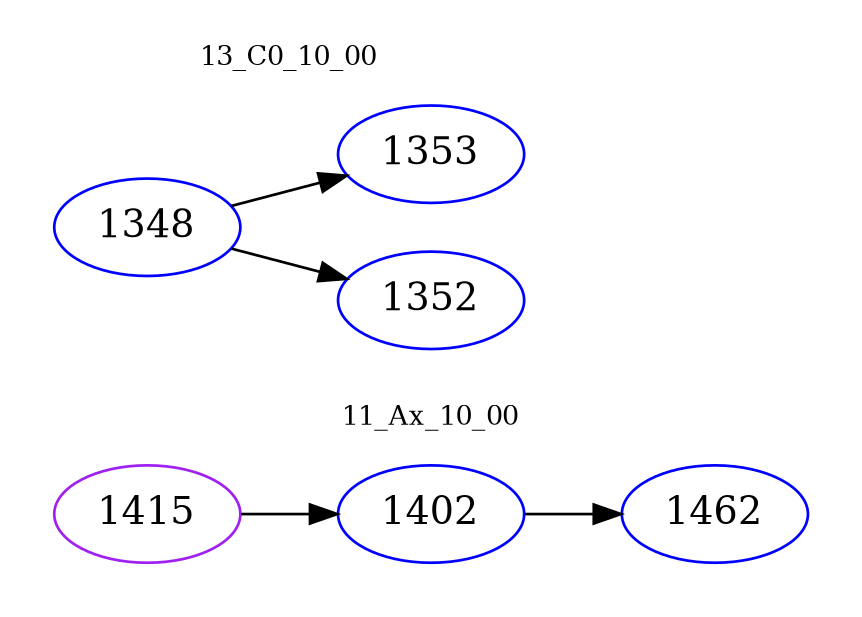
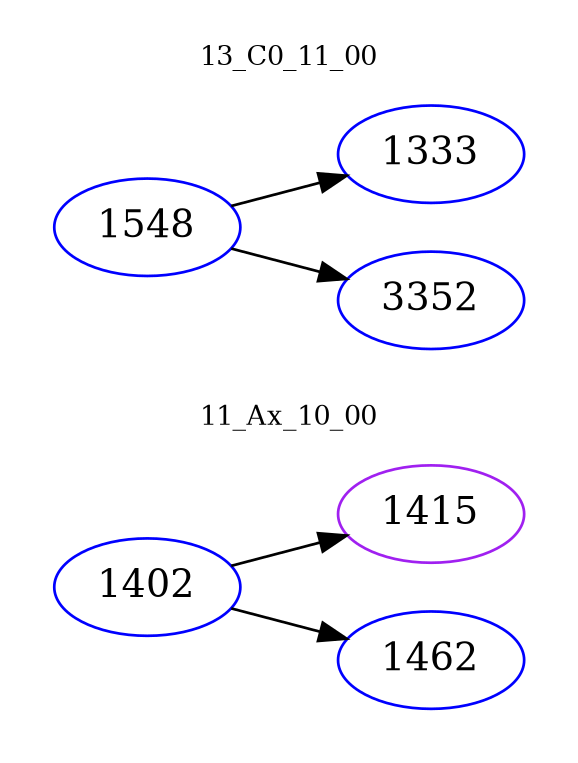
cluster "13_C0_10_00": label "13_C0_10_00" -> "13_C0_11_00"
node "1353": label "1353" -> "1333"
node "1348": label "1348" -> "1548"
node "1352": label "1352" -> "3352"
edge "1415" -> "1402": reversed
